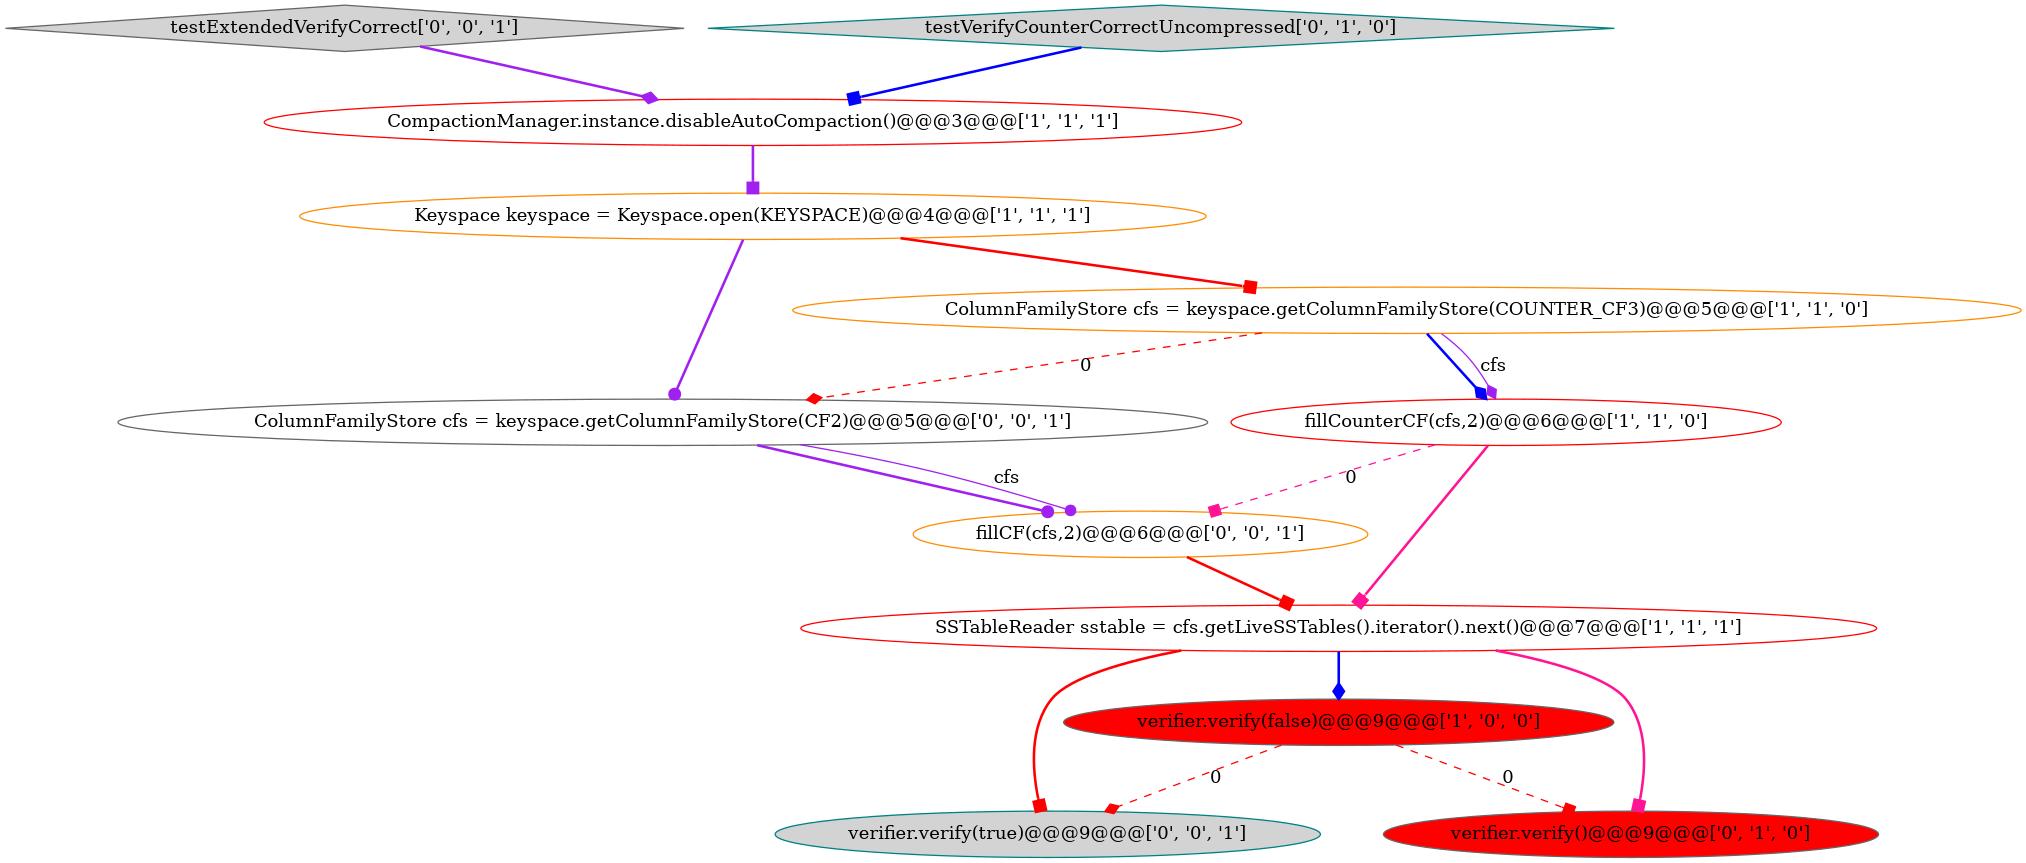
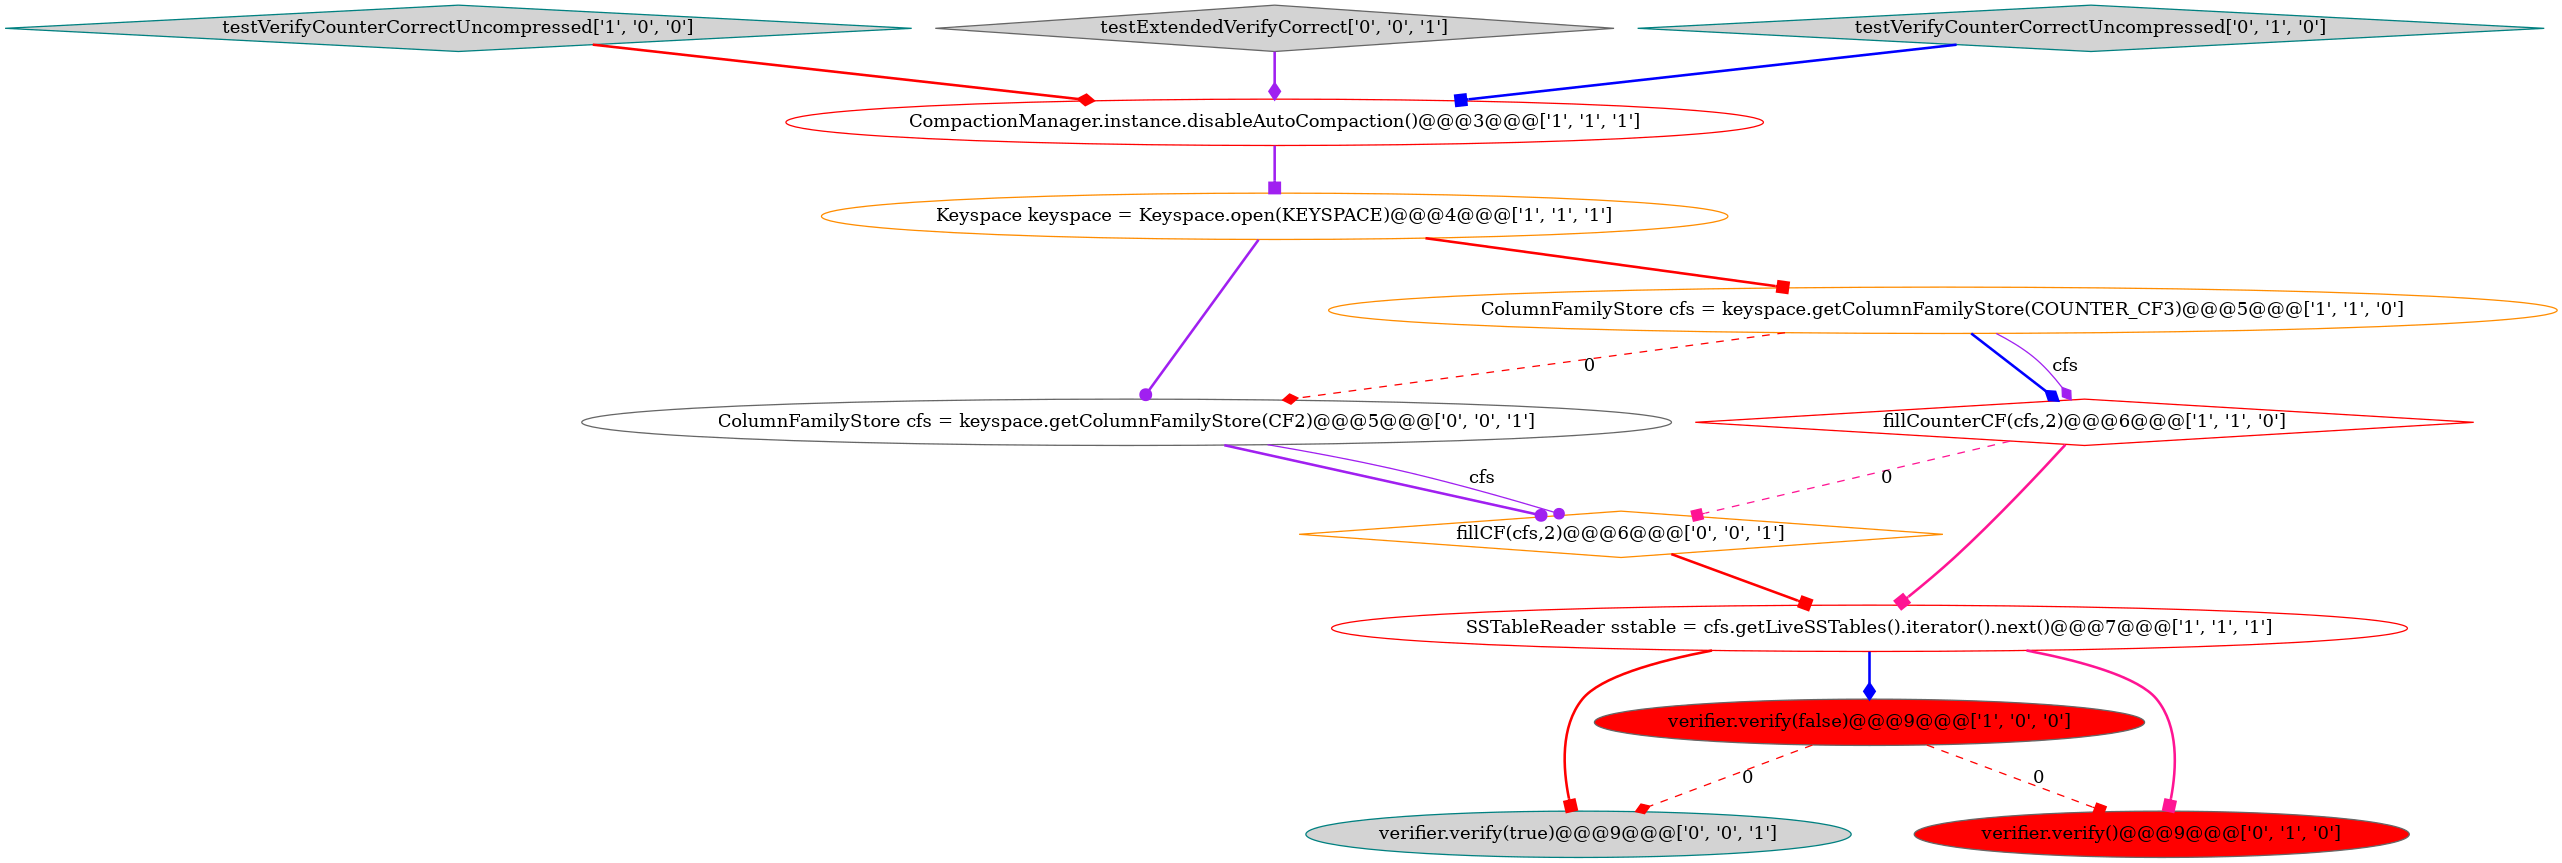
node "testVerifyCounterCorrectUncompressed['1', '0', '0']": added
node "fillCounterCF(cfs,2)@@@6@@@['1', '1', '0']": shape ellipse -> diamond
node "fillCF(cfs,2)@@@6@@@['0', '0', '1']": shape ellipse -> diamond
